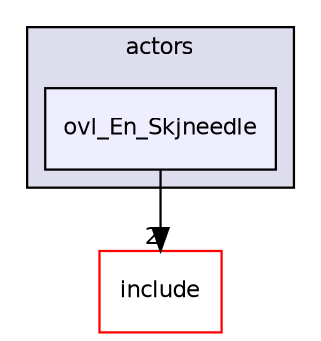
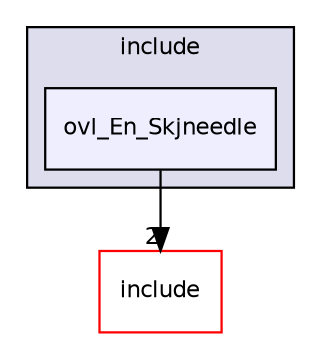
cluster "actors": label "actors" -> "include"
